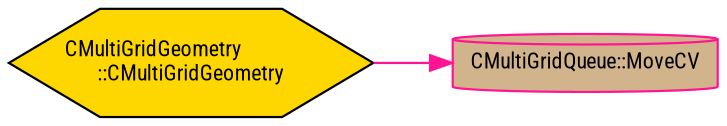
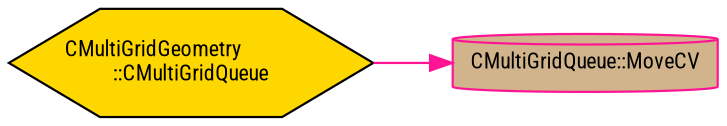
node "CMultiGridGeometry ::CMultiGridGeometry": label "CMultiGridGeometry ::CMultiGridGeometry" -> "CMultiGridGeometry ::CMultiGridQueue"
